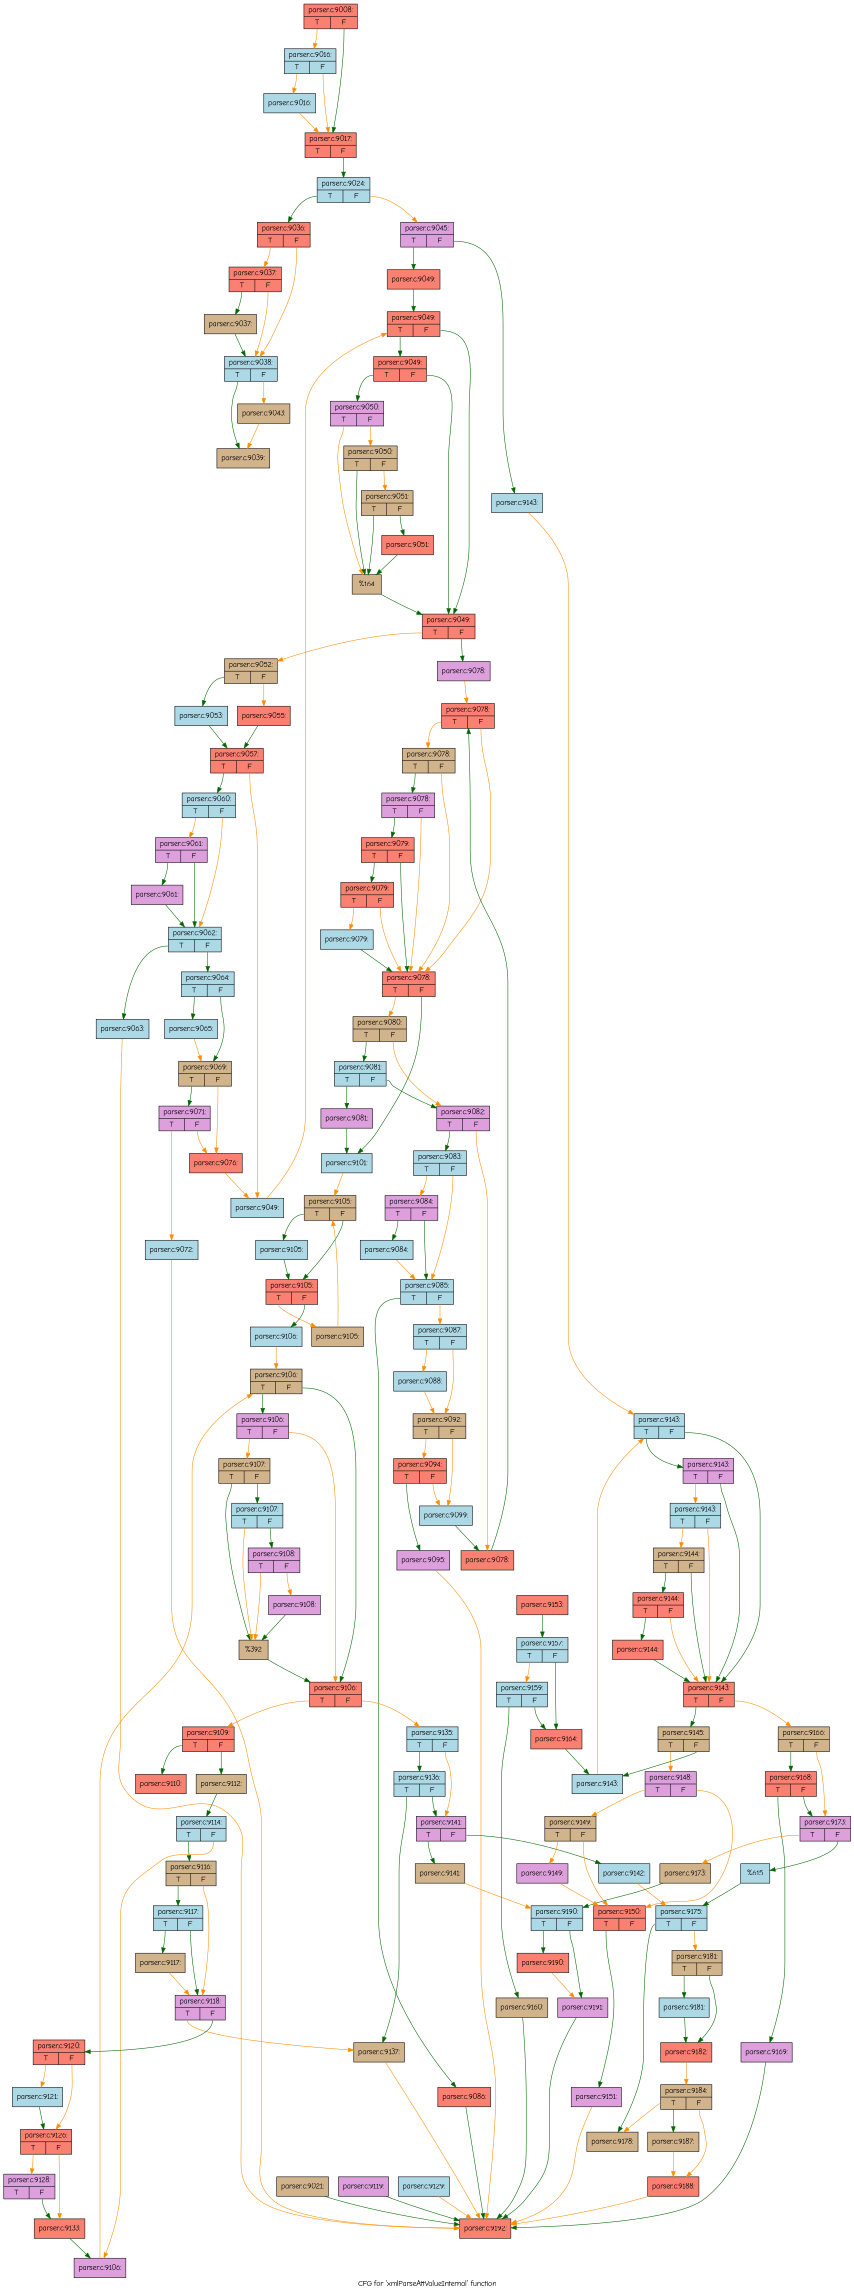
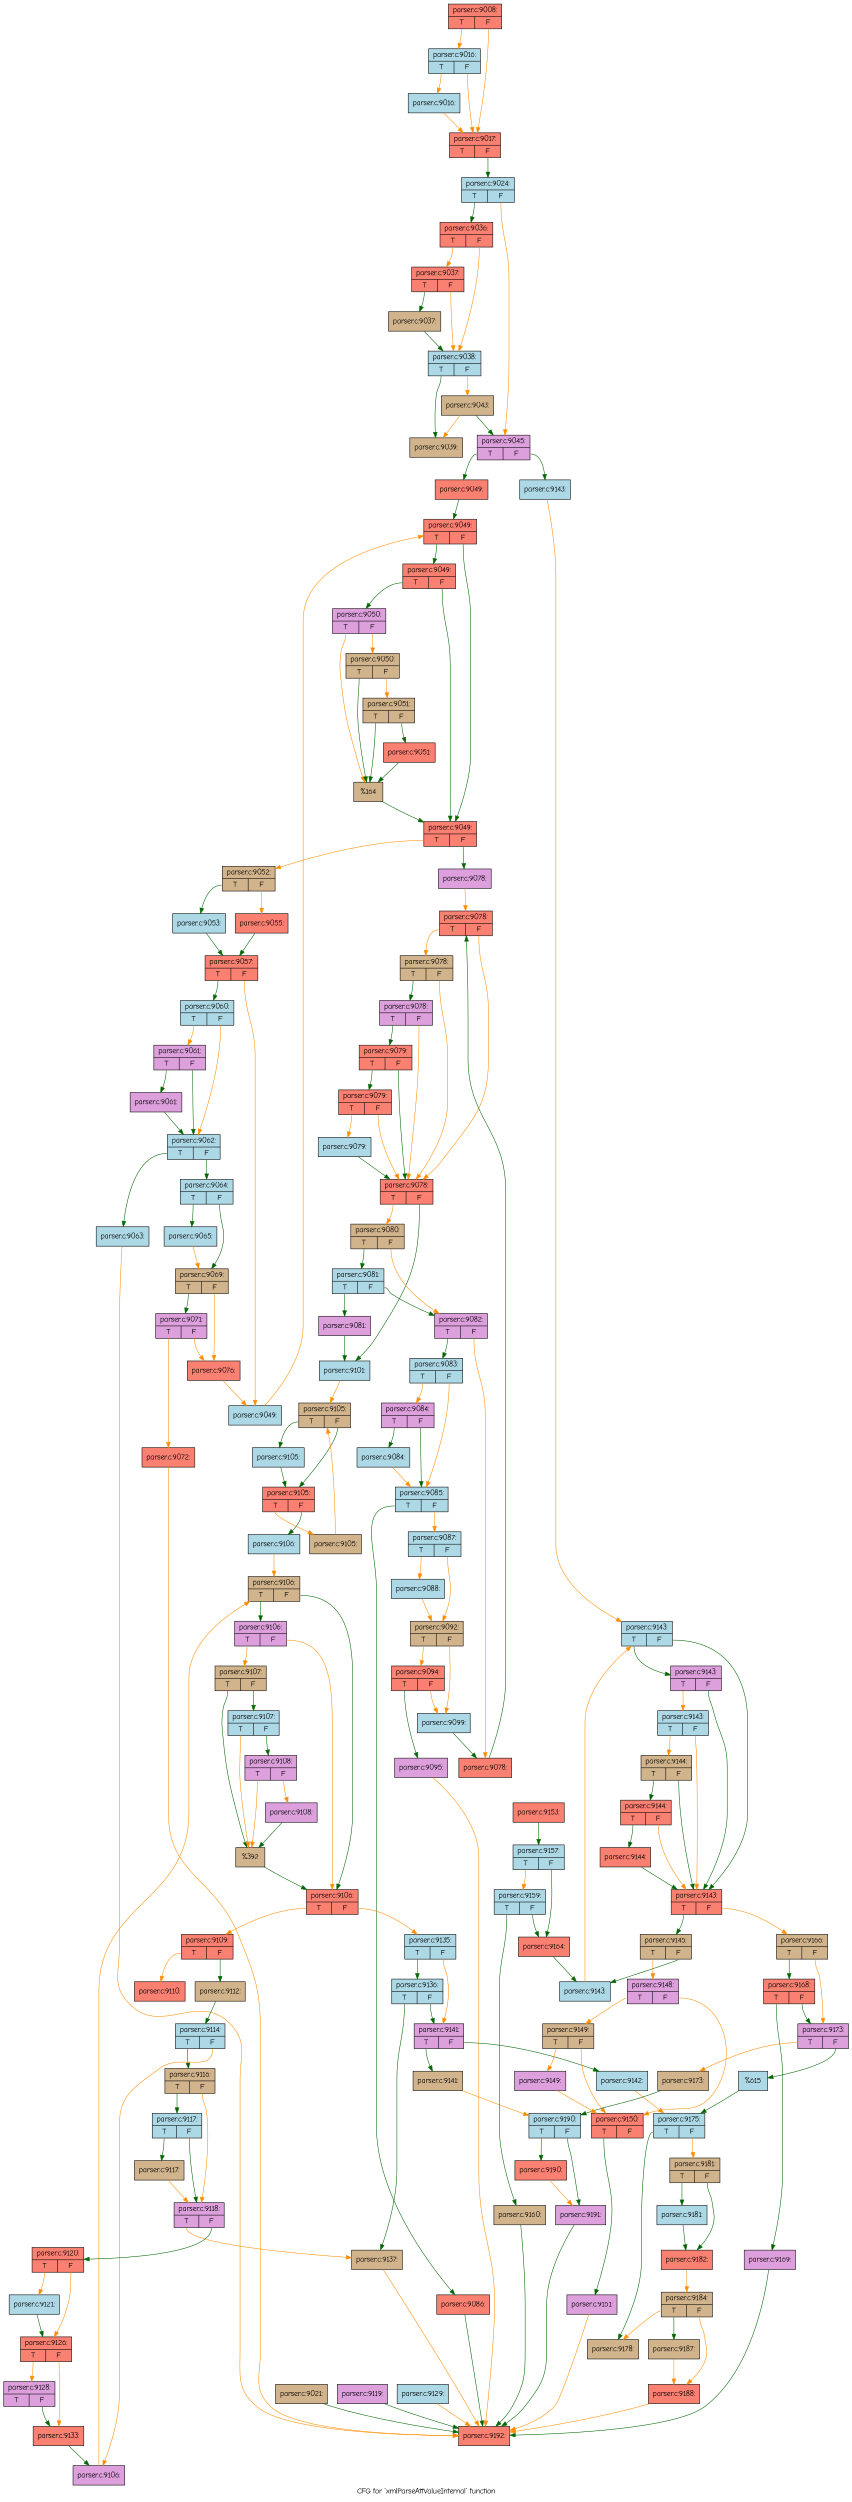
edge "parser.c:9008:" -> "parser.c:9017:": color darkgreen -> darkorange
edge "parser.c:9043:" -> "parser.c:9045:": added
node "parser.c:9072:": fillcolor lightblue -> salmon
edge "parser.c:9109:" -> "parser.c:9110:": color darkgreen -> darkorange
